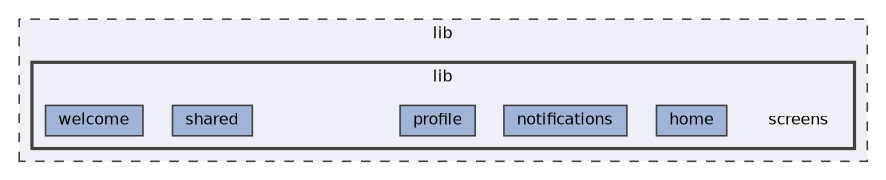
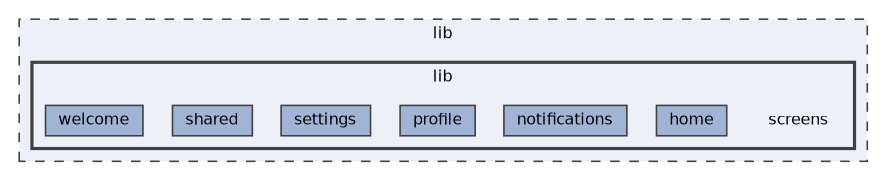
node "settings": added
